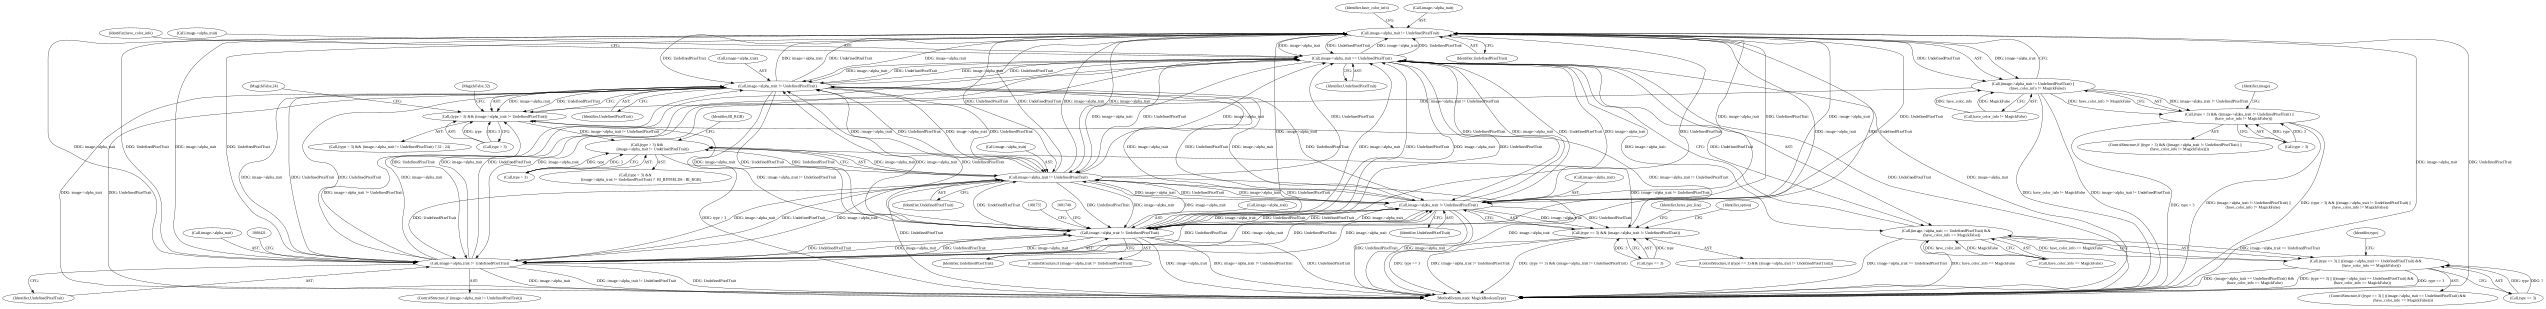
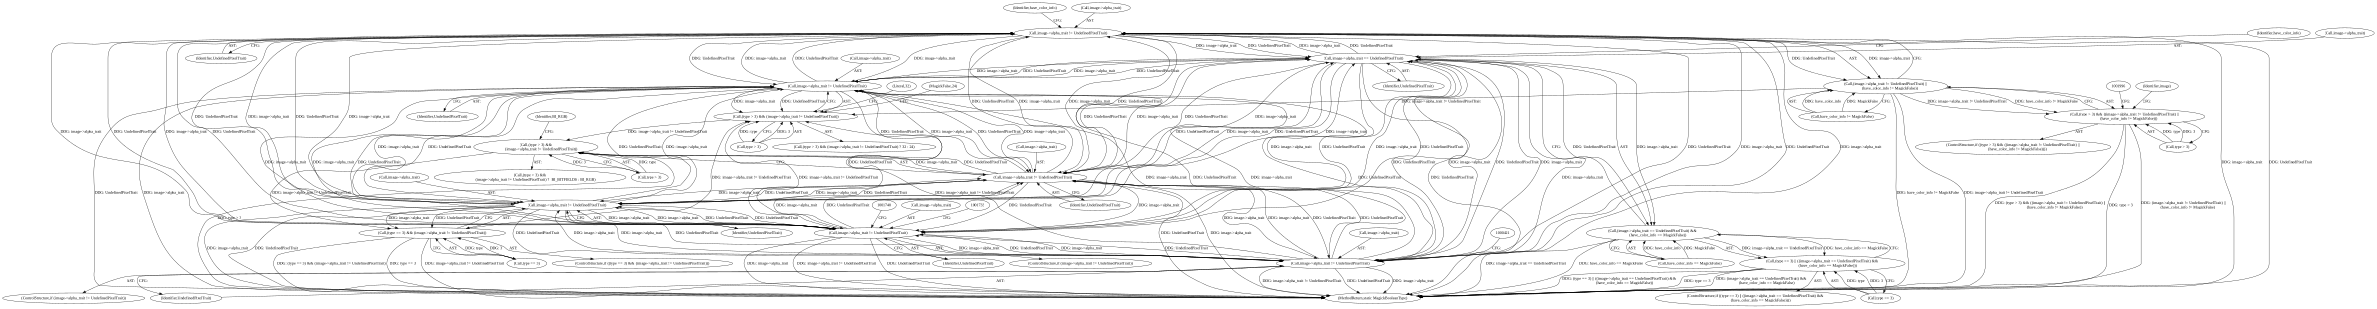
node "(MagickFalse,32)": label "(MagickFalse,32)" -> "(Literal,32)"
node "1001996": added
node "(Identifier,bytes_per_line)": removed
node "(Identifier,option)": removed
node "(Identifier,type)": removed
